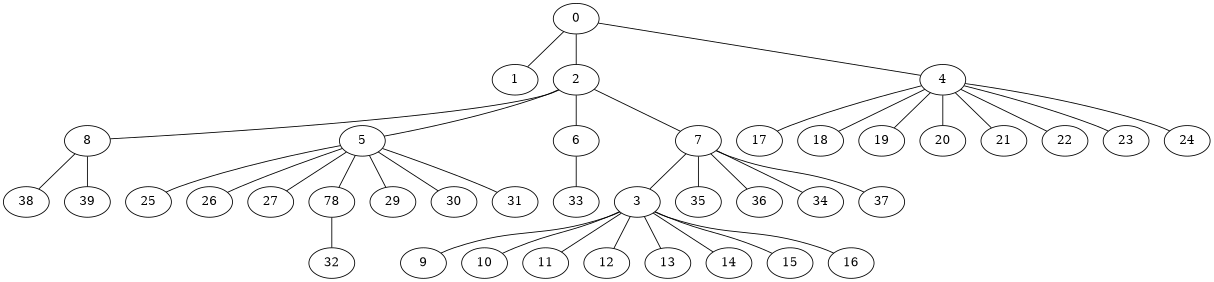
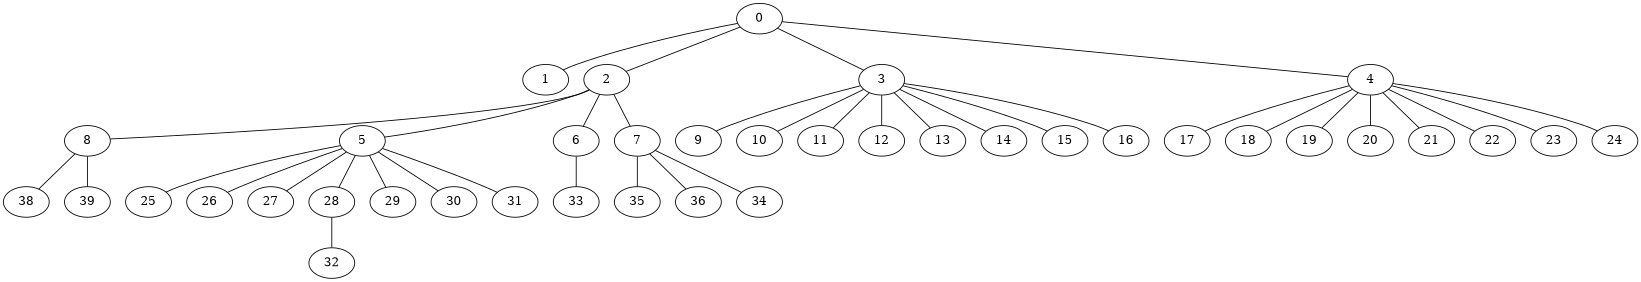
edge "7" -- "3": now "0" -- "3"
node "78": label "78" -> "28"
node "37": removed
